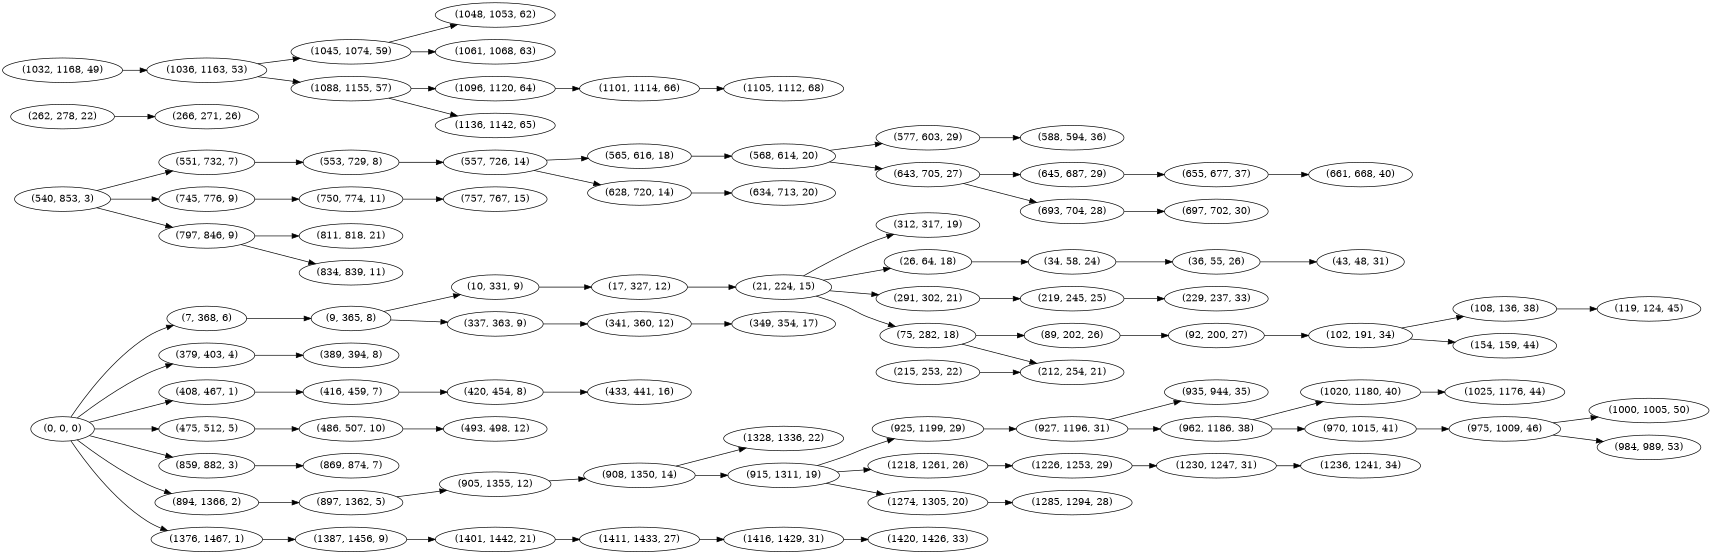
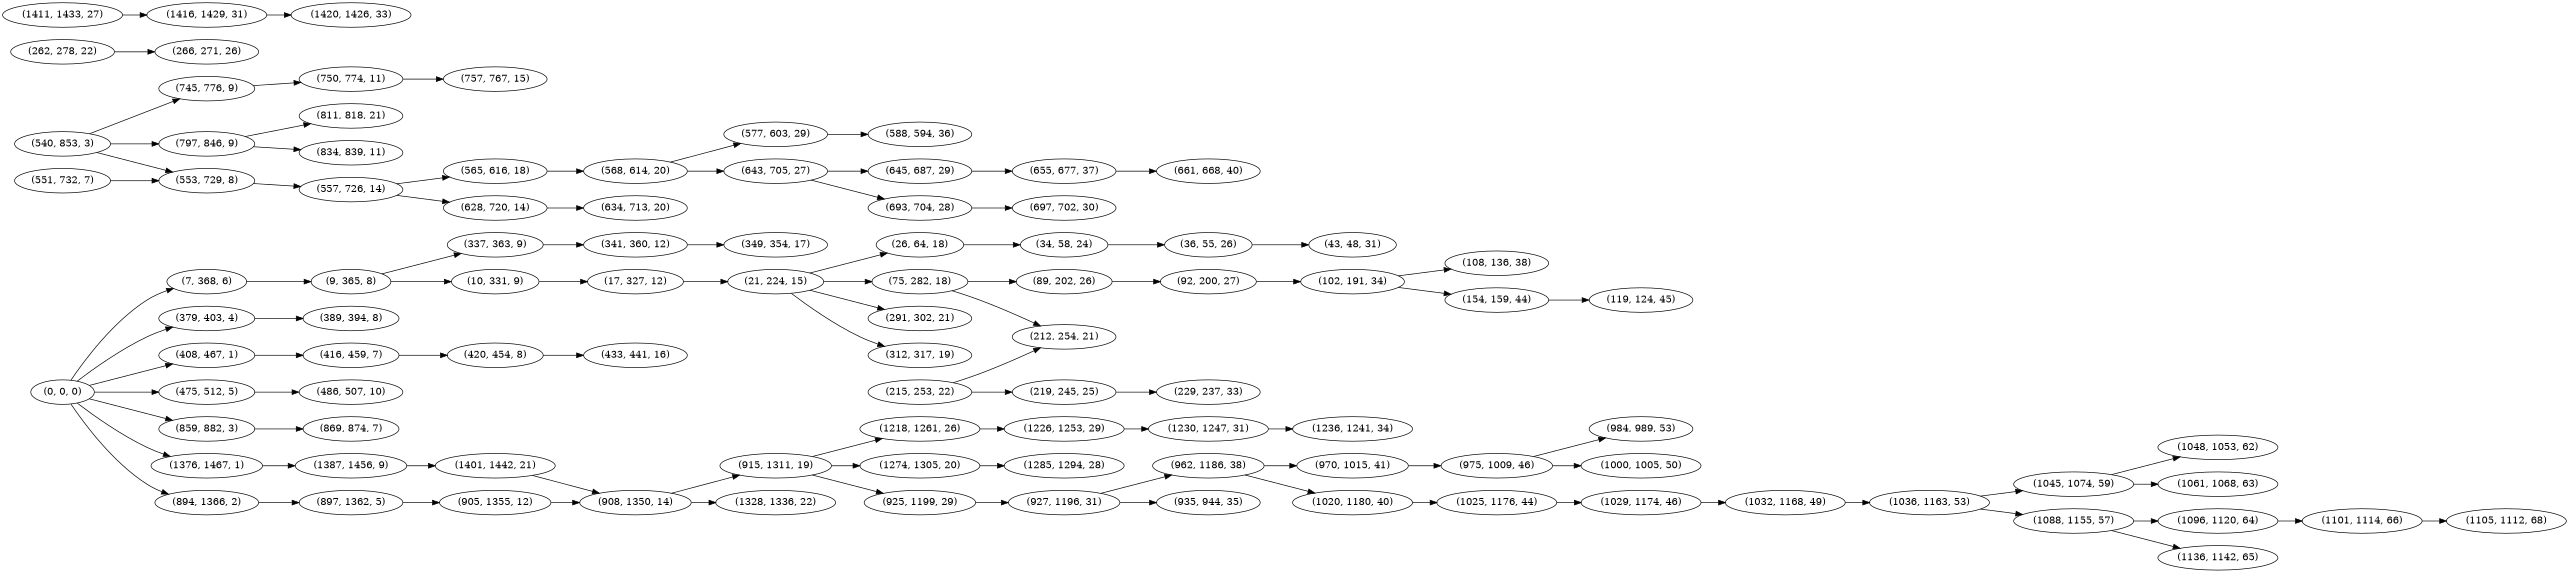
edge "(540, 853, 3)" -> "(551, 732, 7)": now "(540, 853, 3)" -> "(553, 729, 8)"
edge "(291, 302, 21)" -> "(219, 245, 25)": now "(215, 253, 22)" -> "(219, 245, 25)"
edge "(108, 136, 38)" -> "(119, 124, 45)": now "(154, 159, 44)" -> "(119, 124, 45)"
node "(493, 498, 12)": removed
node "(1029, 1174, 46)": added
edge "(1401, 1442, 21)" -> "(1411, 1433, 27)": now "(1401, 1442, 21)" -> "(908, 1350, 14)"
